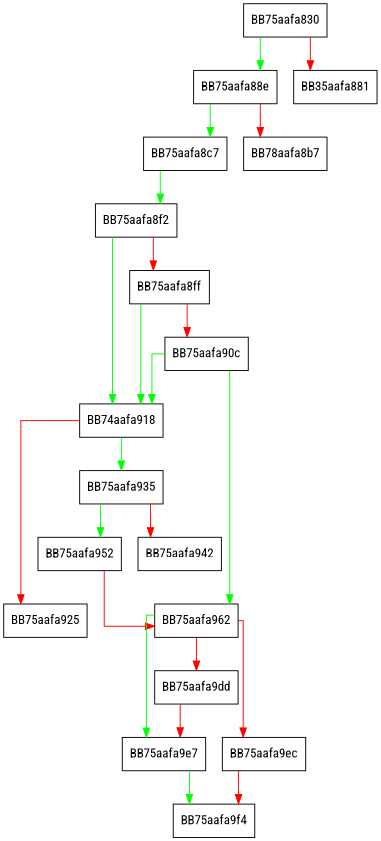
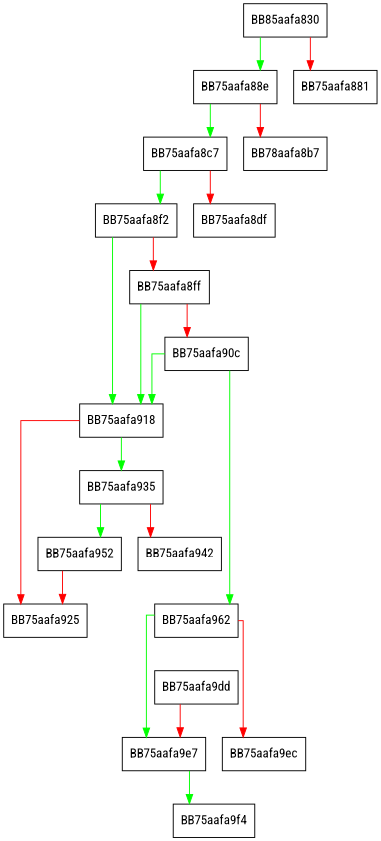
node "BB75aafa830": label "BB75aafa830" -> "BB85aafa830"
node "BB35aafa881": label "BB35aafa881" -> "BB75aafa881"
node "BB75aafa8df": added
node "BB74aafa918": label "BB74aafa918" -> "BB75aafa918"
edge "BB75aafa952" -> "BB75aafa962": now "BB75aafa952" -> "BB75aafa925"
edge "BB75aafa962" -> "BB75aafa9dd": removed
edge "BB75aafa9ec" -> "BB75aafa9f4": removed
